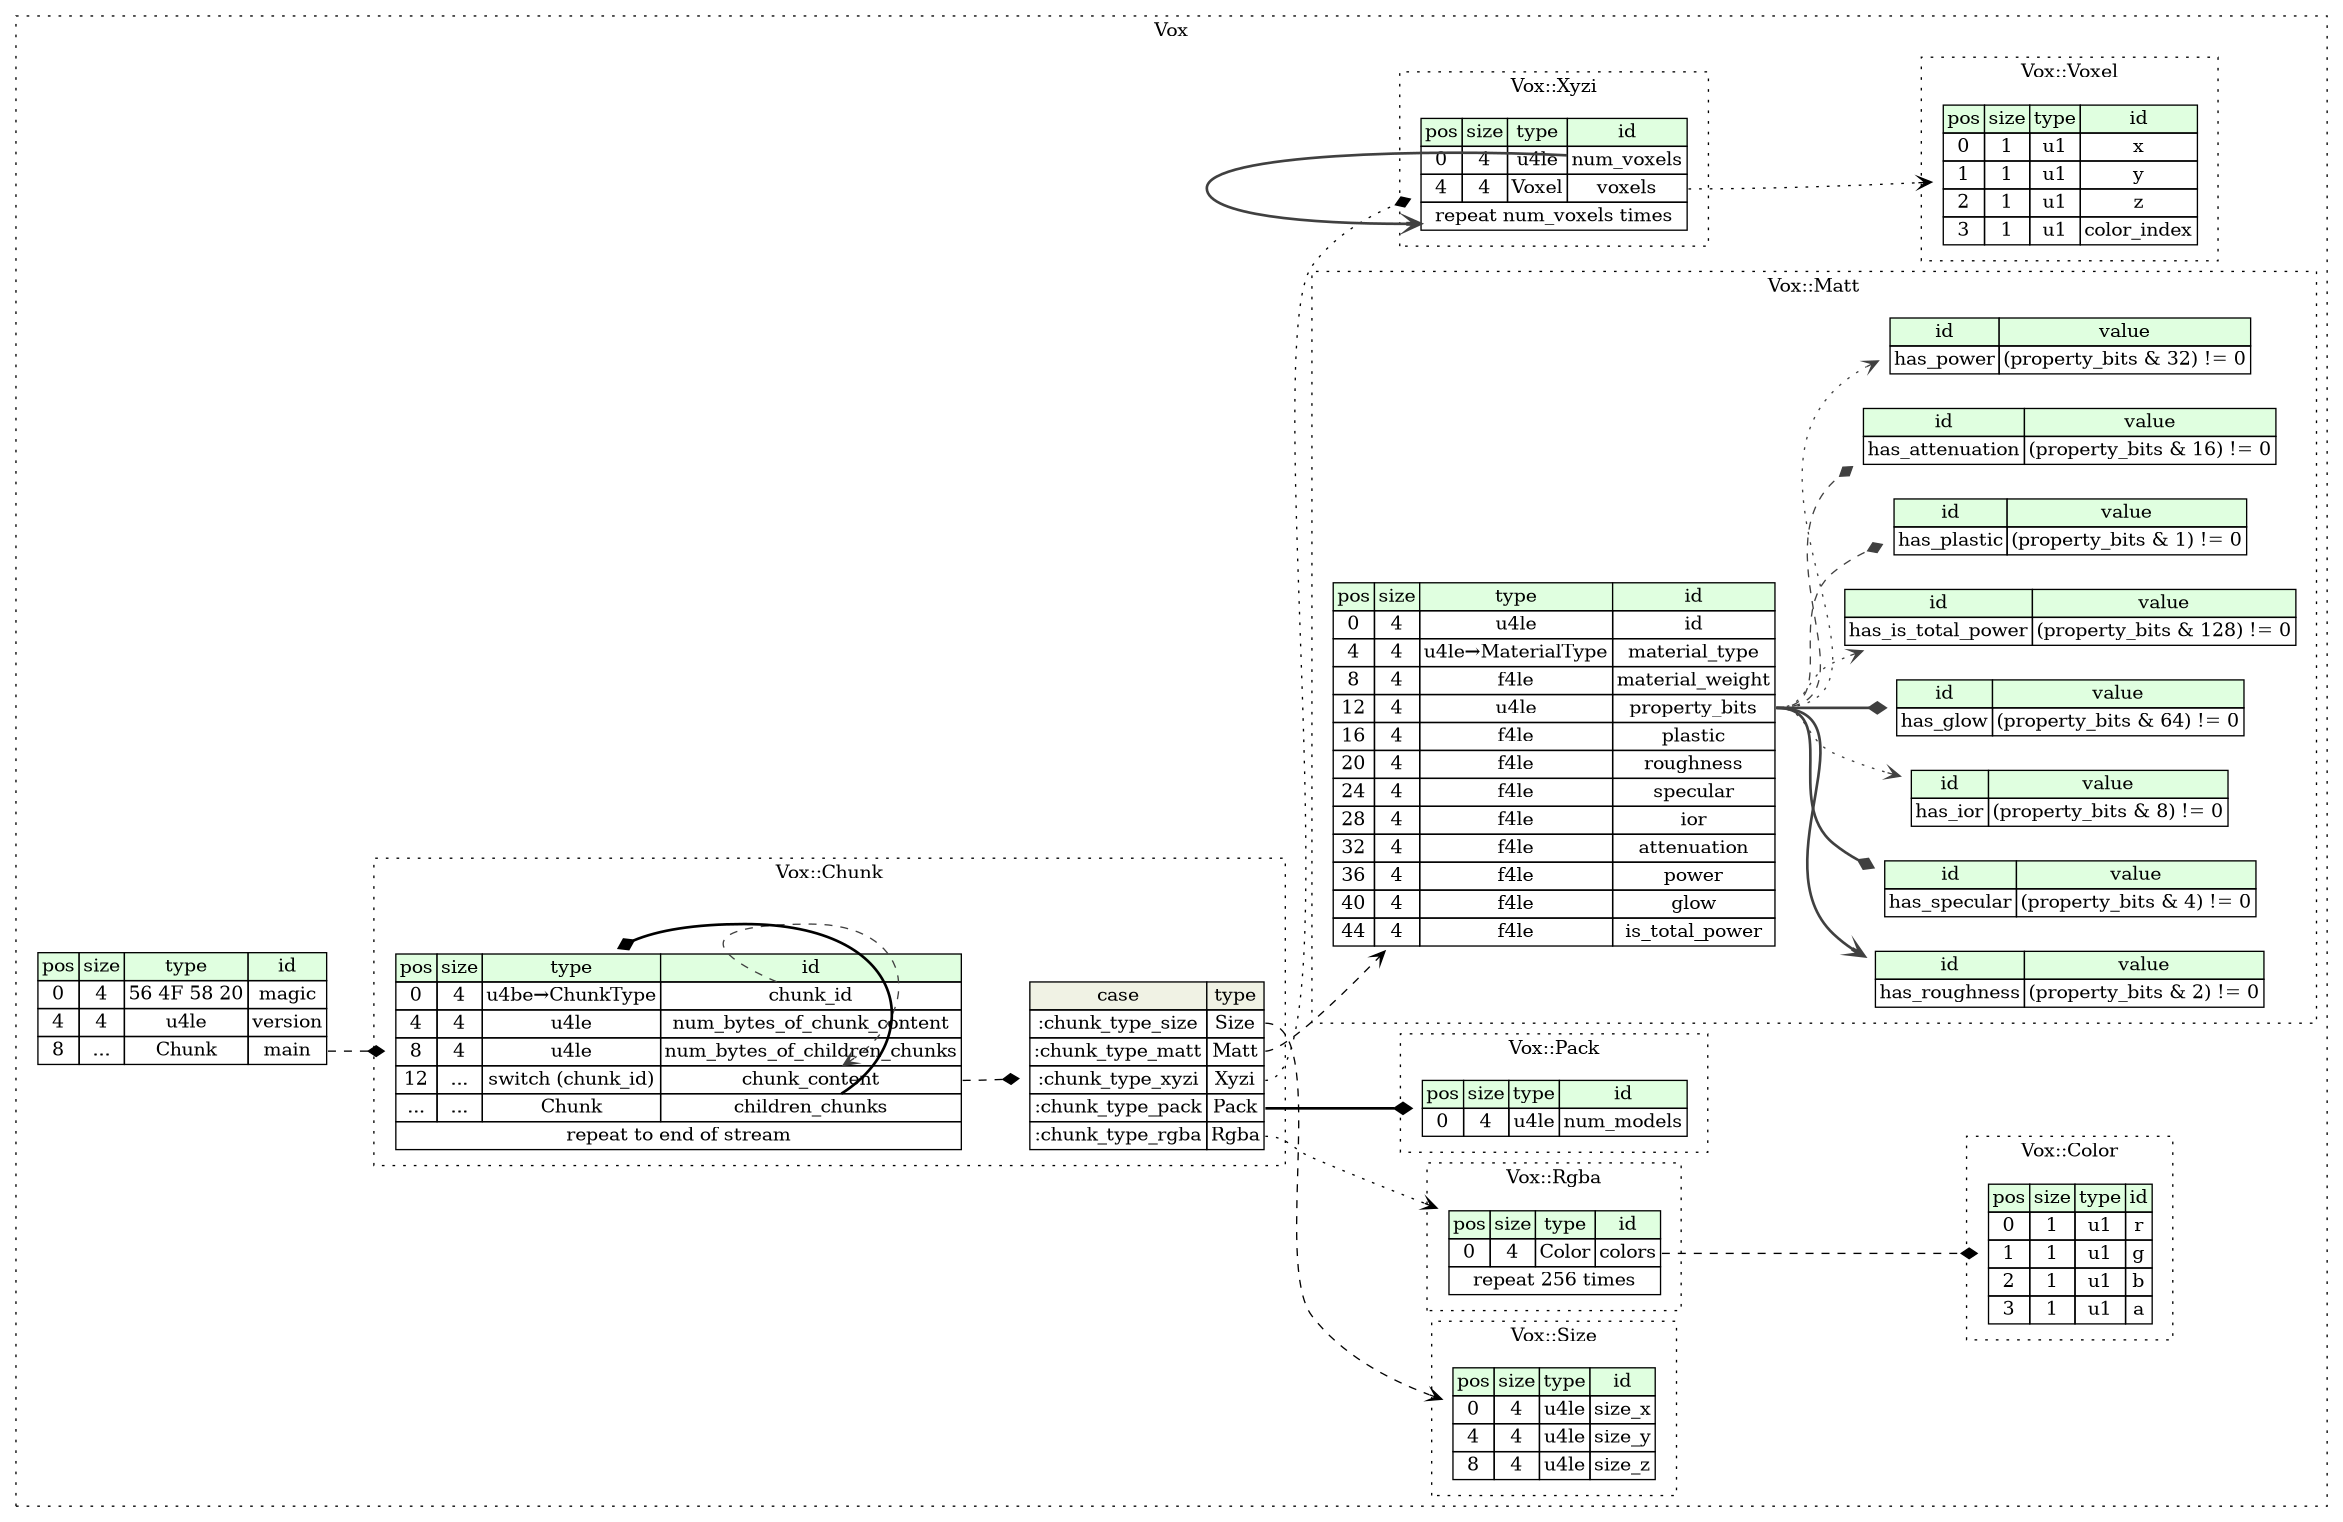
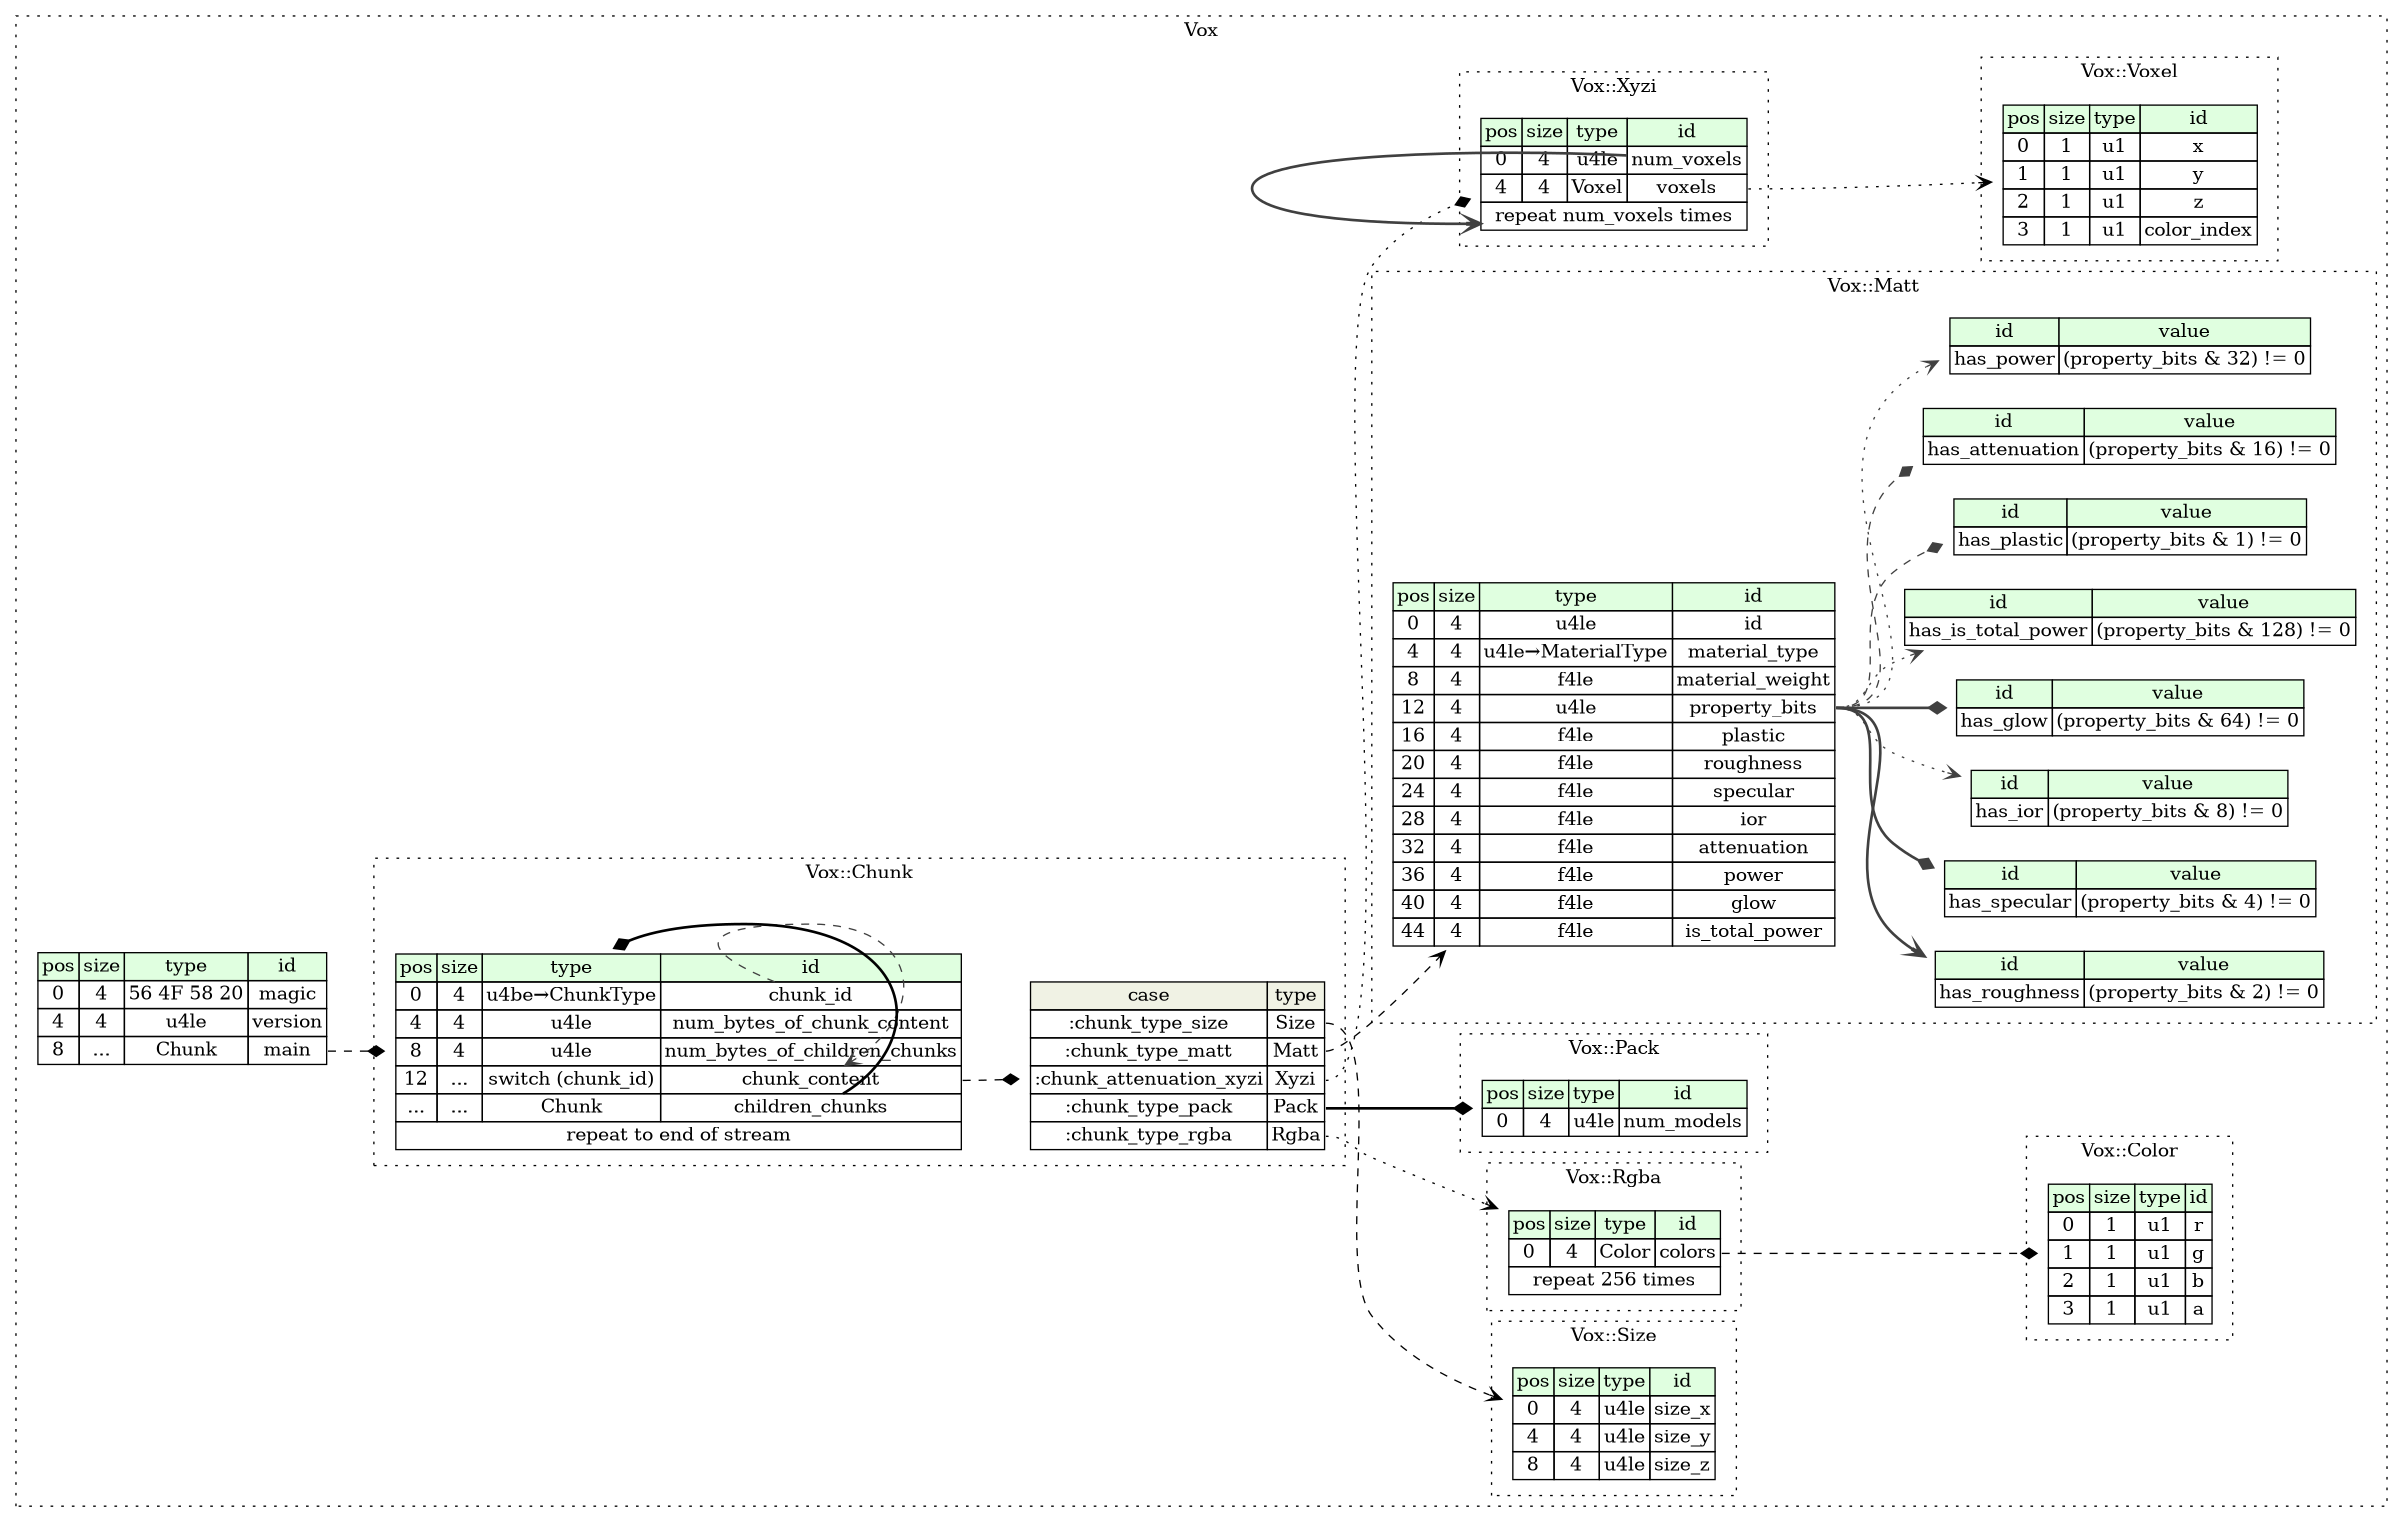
node "case": text ":chunk_type_xyzi" -> ":chunk_attenuation_xyzi"
